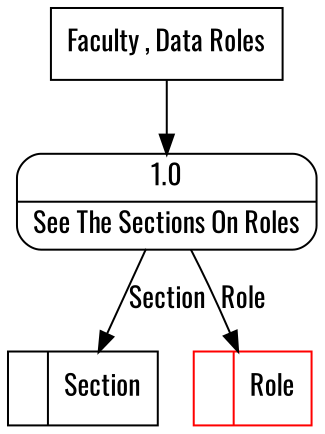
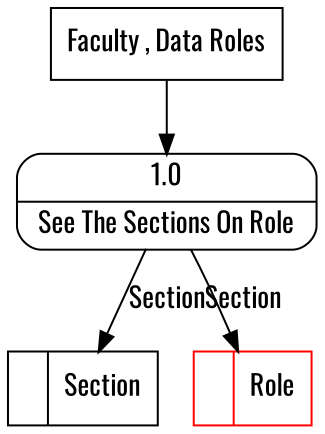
node "1.0": text "See The Sections On Roles" -> "See The Sections On Role"
edge "1.0" -> "Role": label "Role" -> "Section"
